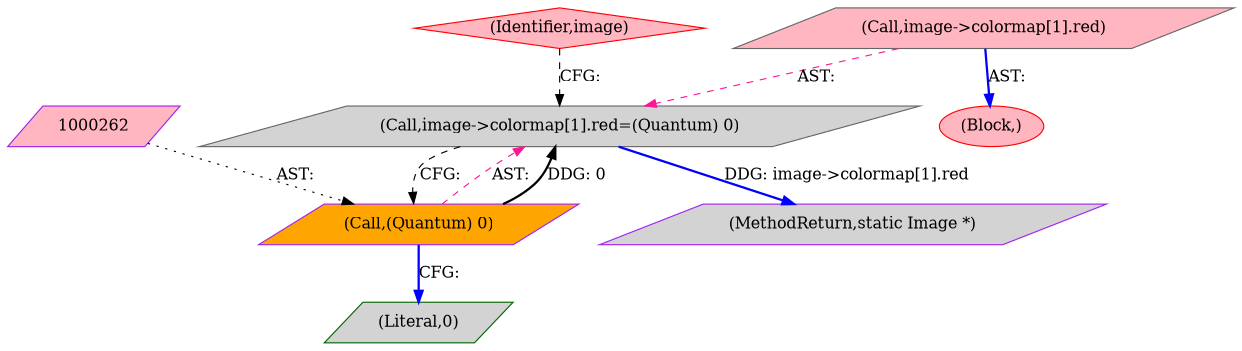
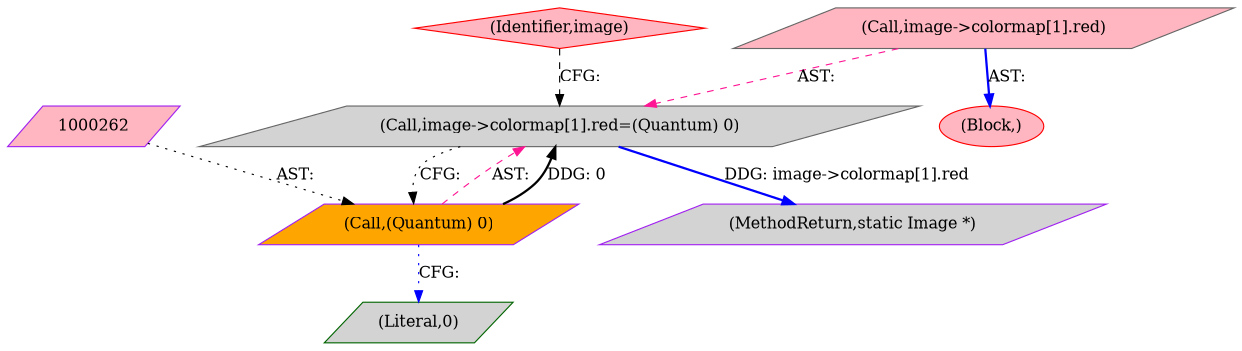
edge "(Call,image->colormap[1].red=(Quantum) 0)" -> "(Call,(Quantum) 0)": style dashed -> dotted
edge "(Call,(Quantum) 0)" -> "(Literal,0)": style bold -> dotted
